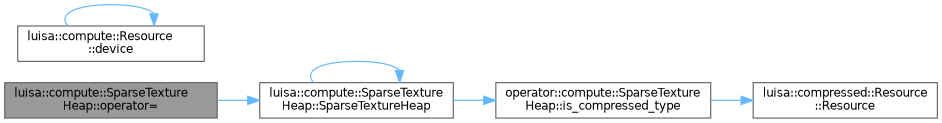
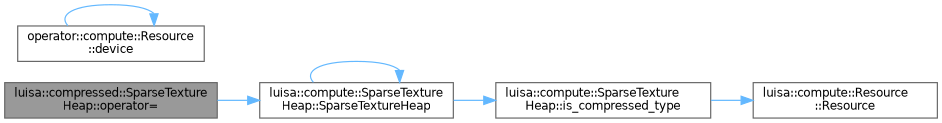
node "luisa::compute::Resource ::device": label "luisa::compute::Resource ::device" -> "operator::compute::Resource ::device"
node "luisa::compute::SparseTexture Heap::operator=": label "luisa::compute::SparseTexture Heap::operator=" -> "luisa::compressed::SparseTexture Heap::operator="
node "operator::compute::SparseTexture Heap::is_compressed_type": label "operator::compute::SparseTexture Heap::is_compressed_type" -> "luisa::compute::SparseTexture Heap::is_compressed_type"
node "luisa::compressed::Resource ::Resource": label "luisa::compressed::Resource ::Resource" -> "luisa::compute::Resource ::Resource"
